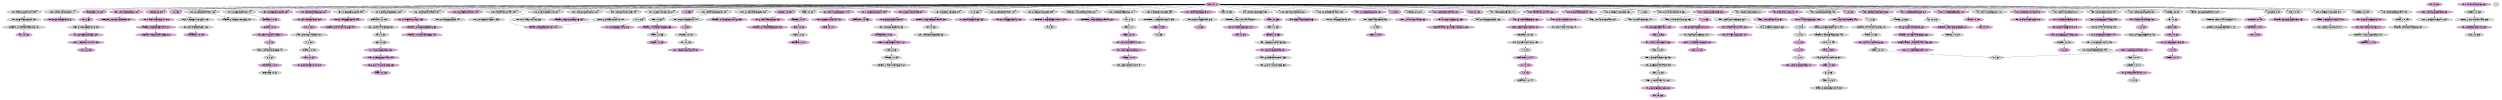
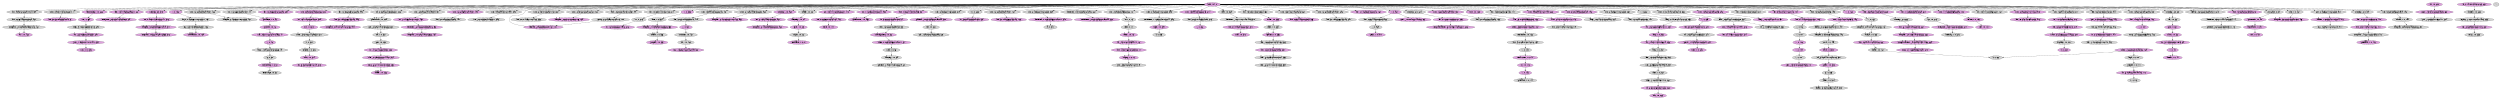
node "('the', 7.2738980281396906, 73)": added
edge "('this', 1.6788831565927507, 55)" -> "('them', 0.065735963827292077, 57)": now "('this', 1.6788831565927507, 55)" -> "('whatbgjckeoc', 1.0, 56)"
node "('we', -3.2629438553091692, 949)": removed
